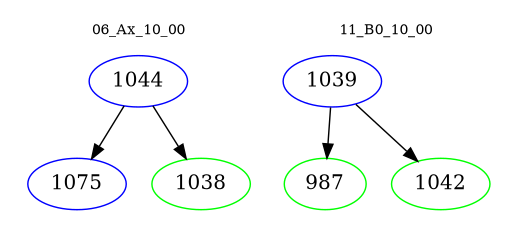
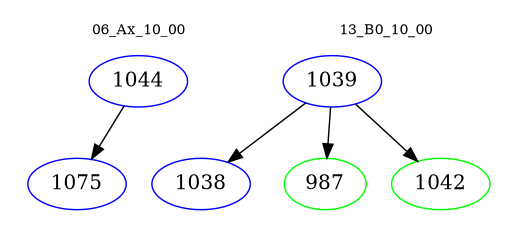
cluster "11_B0_10_00": label "11_B0_10_00" -> "13_B0_10_00"
edge "1044" -> "1038": now "1039" -> "1038"
node "1038": color green -> blue
